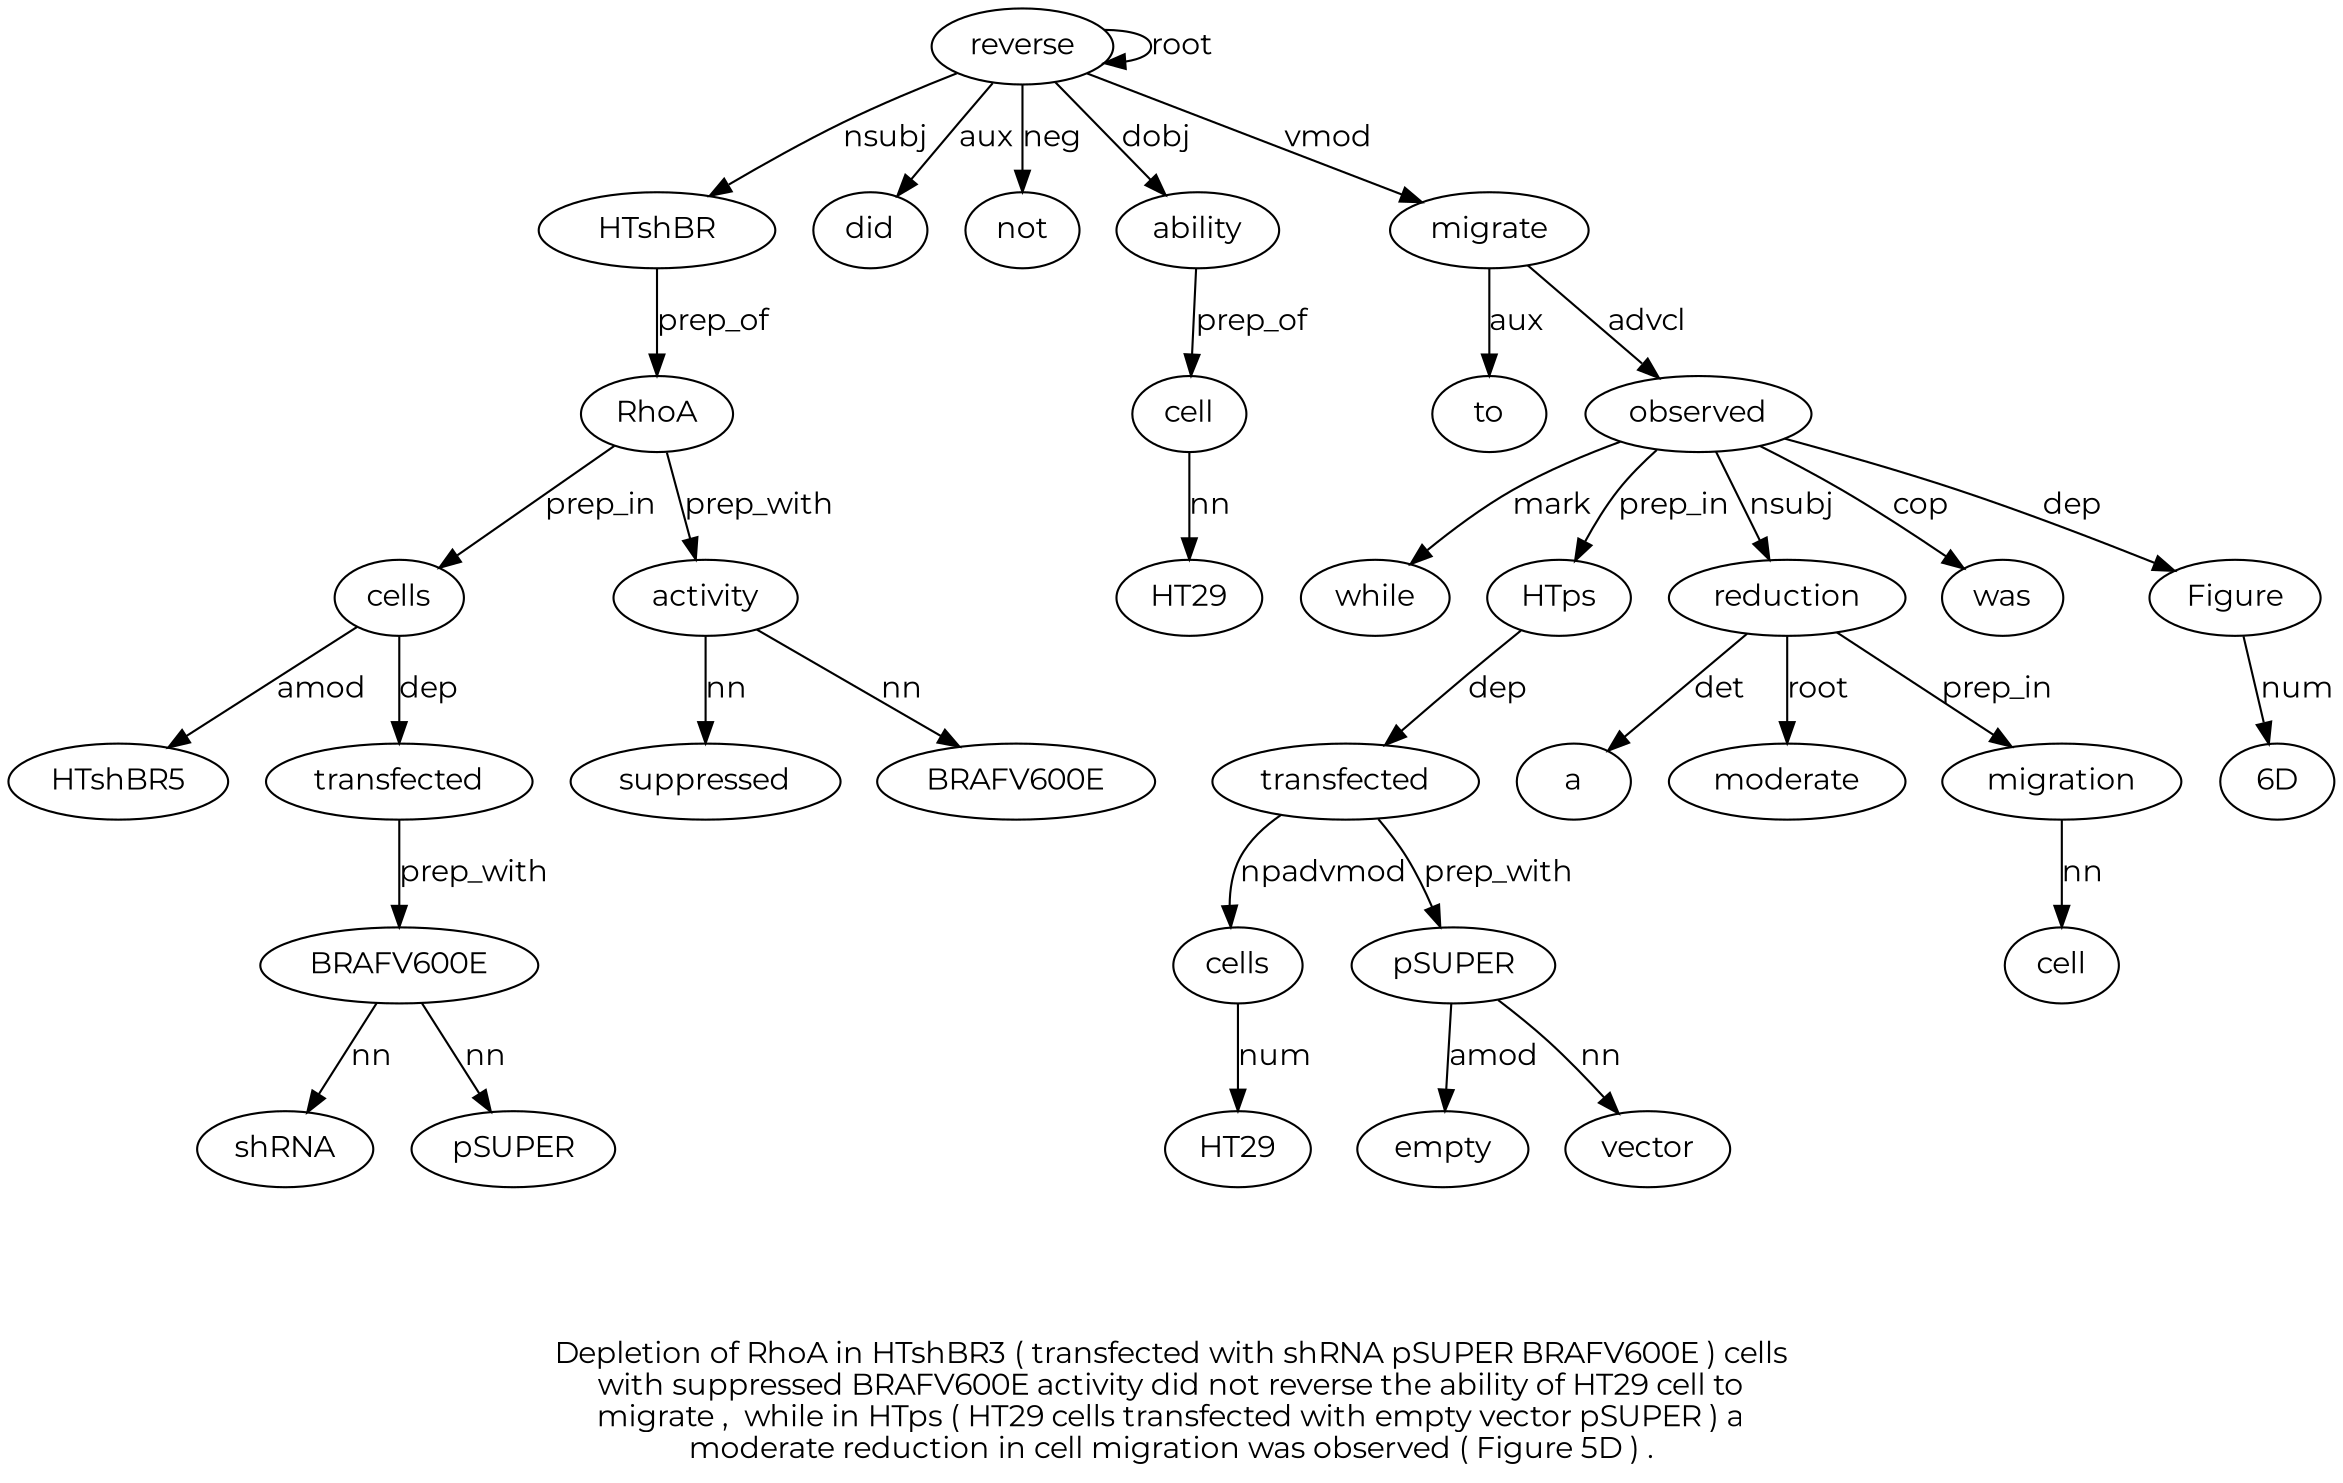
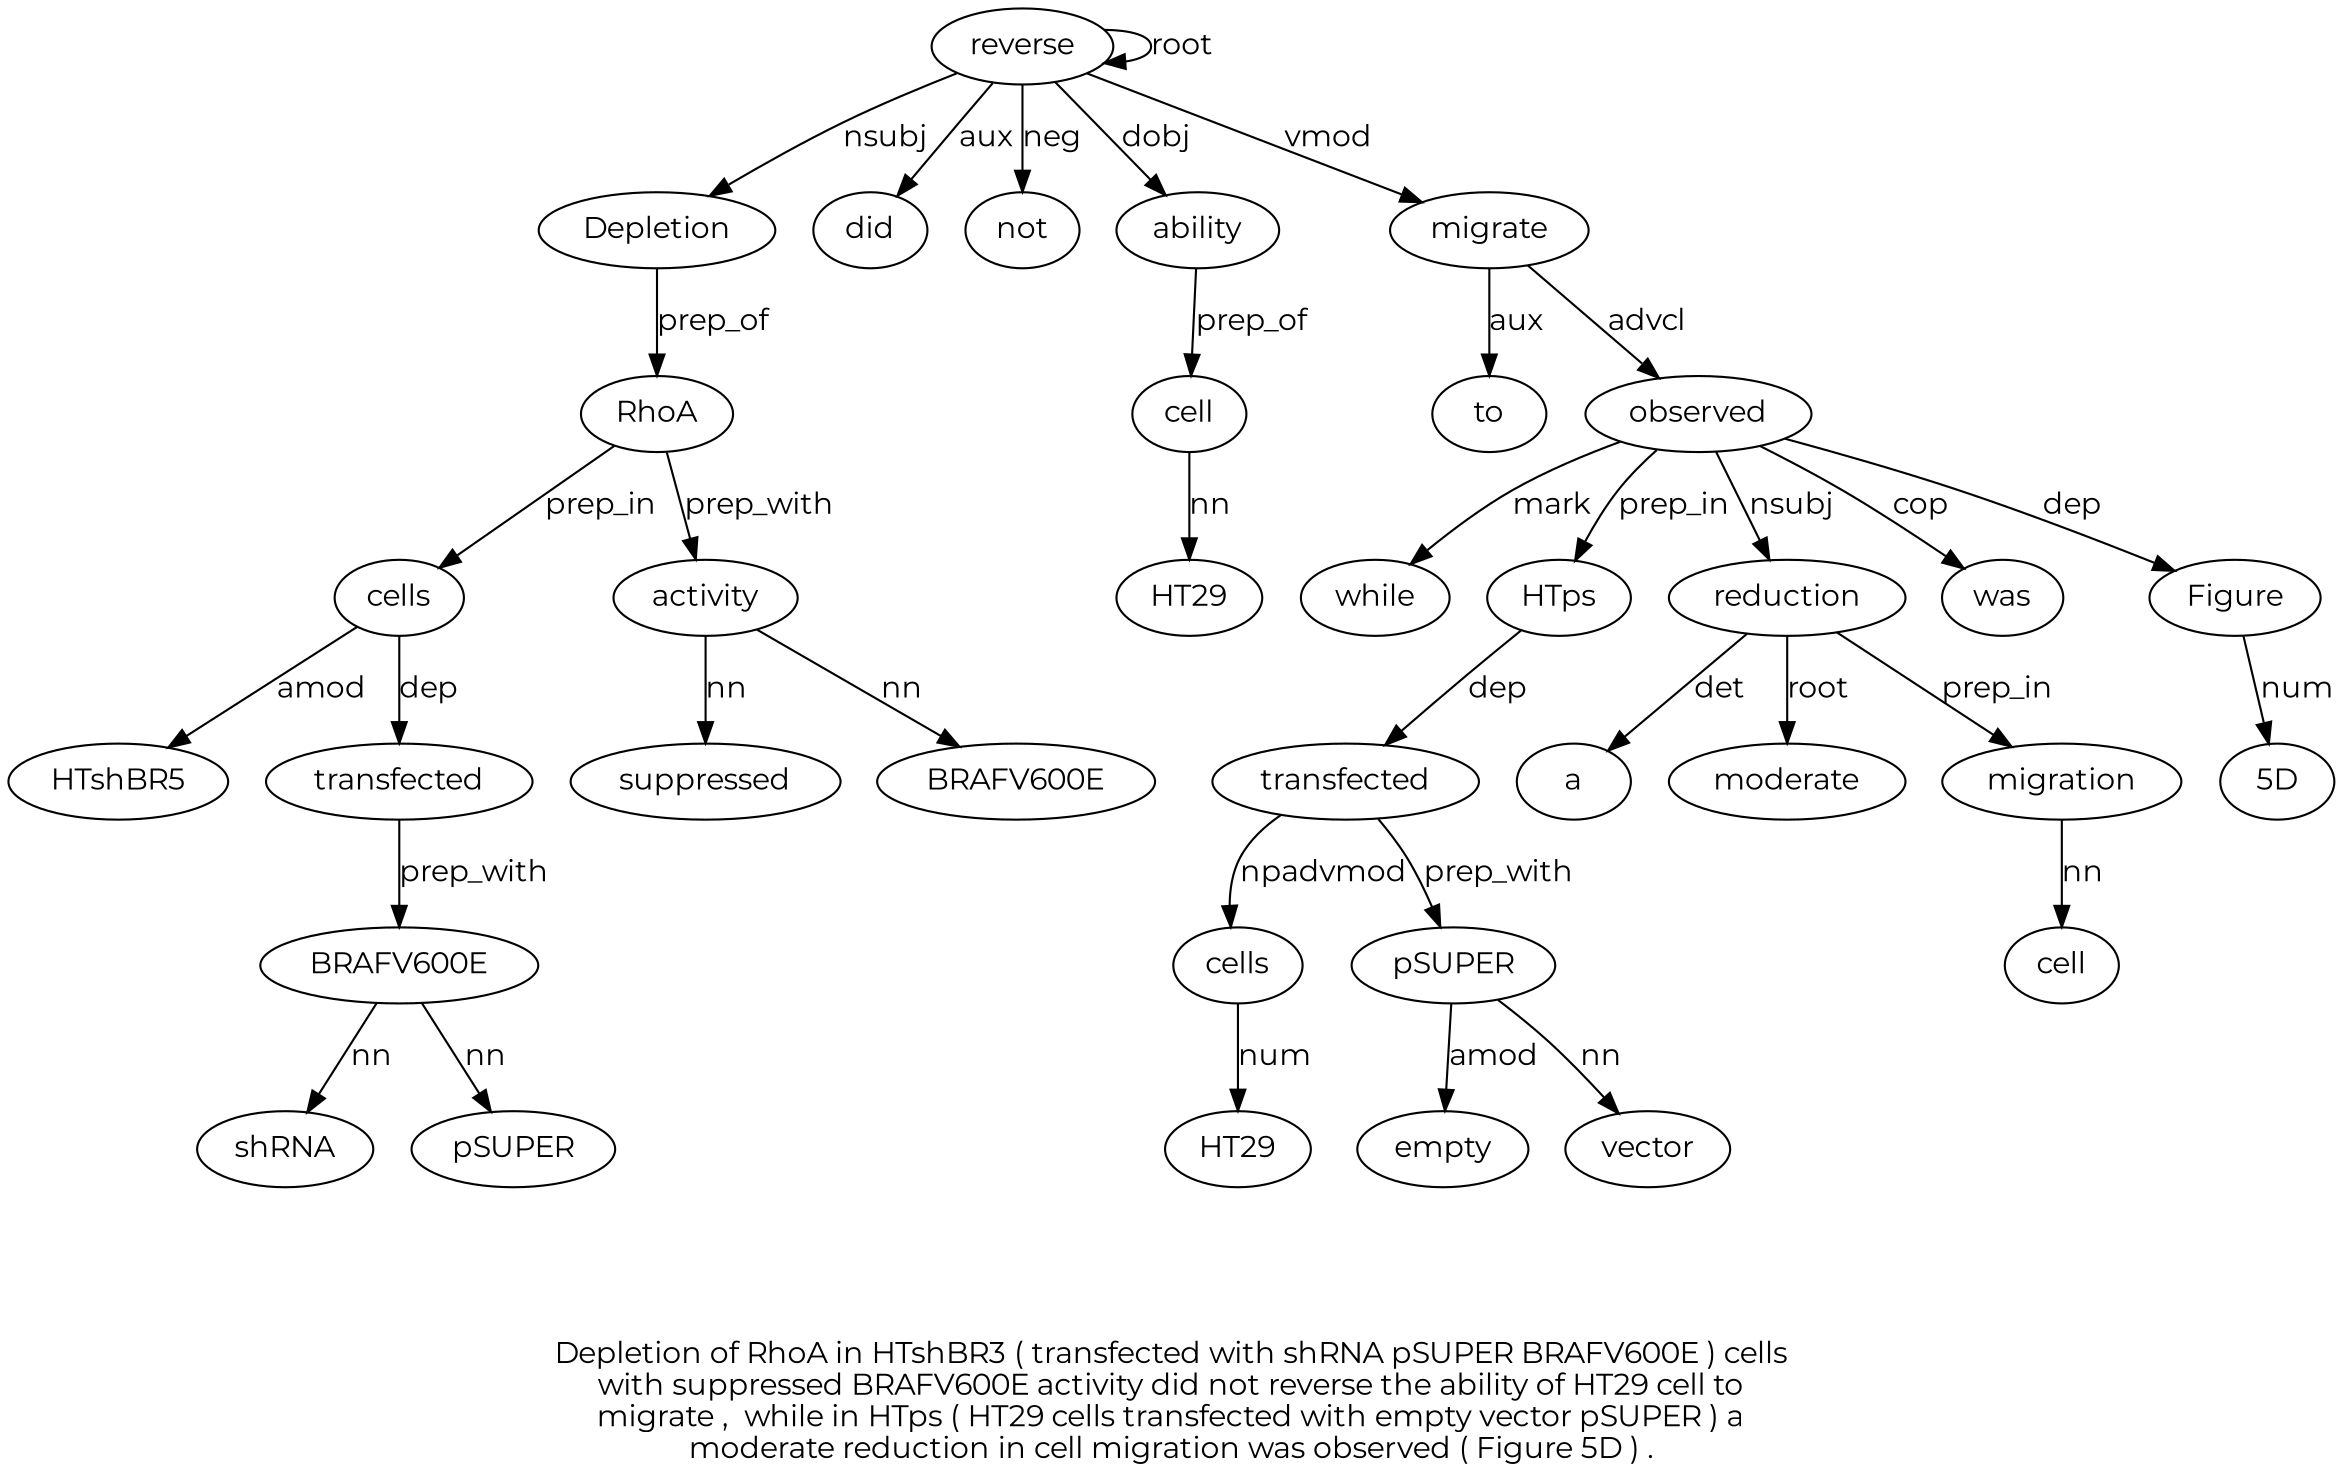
node "HTshBR": label "HTshBR" -> "Depletion"
node "6D": label "6D" -> "5D"
